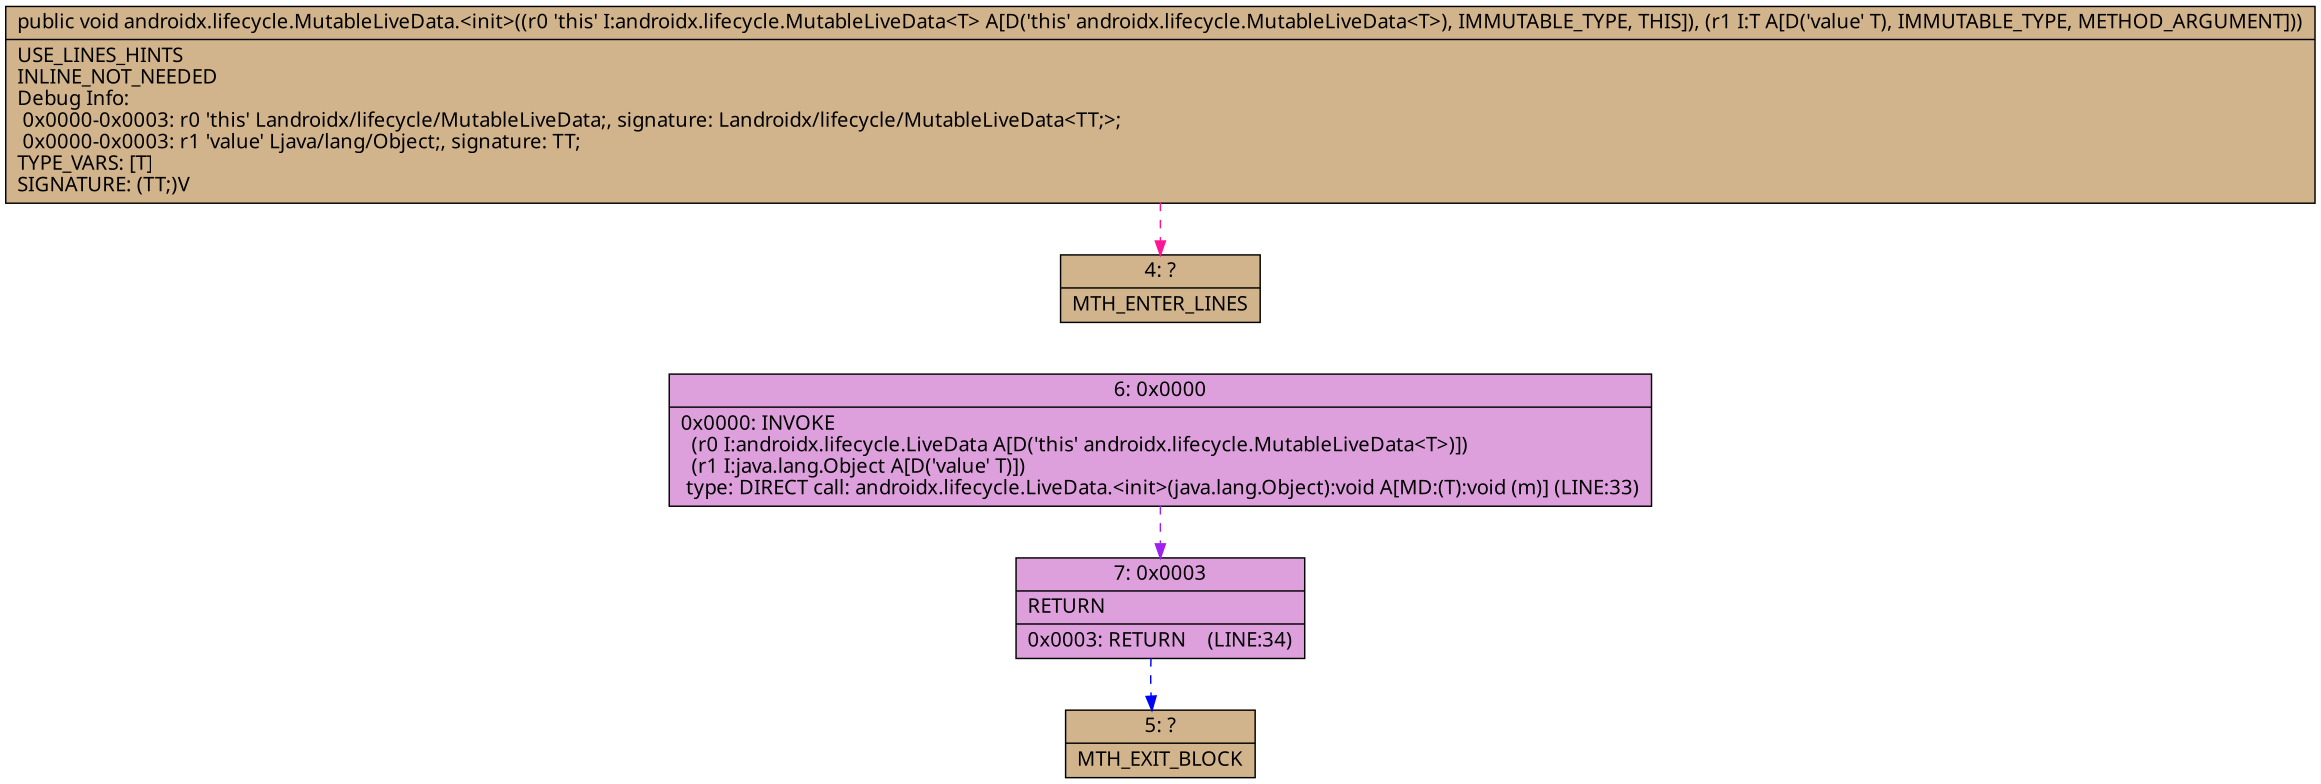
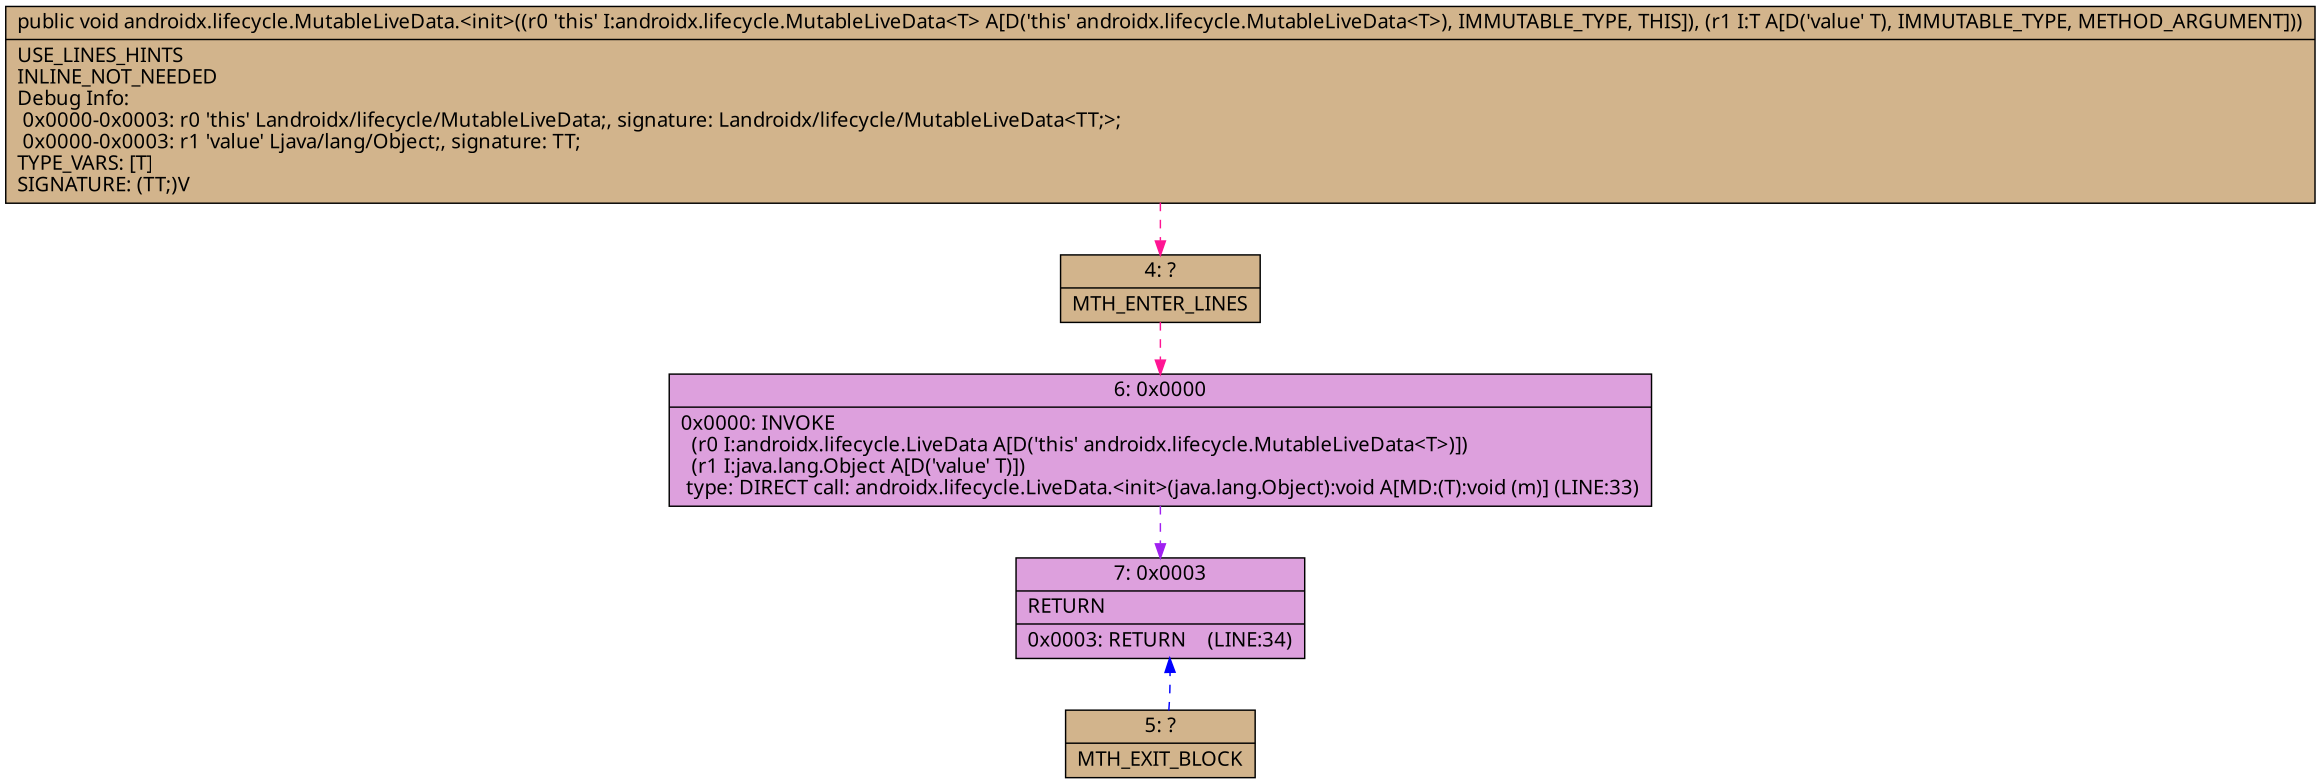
edge "4: ?" -> "6: 0x0000": added
edge "7: 0x0003" -> "5: ?": reversed
